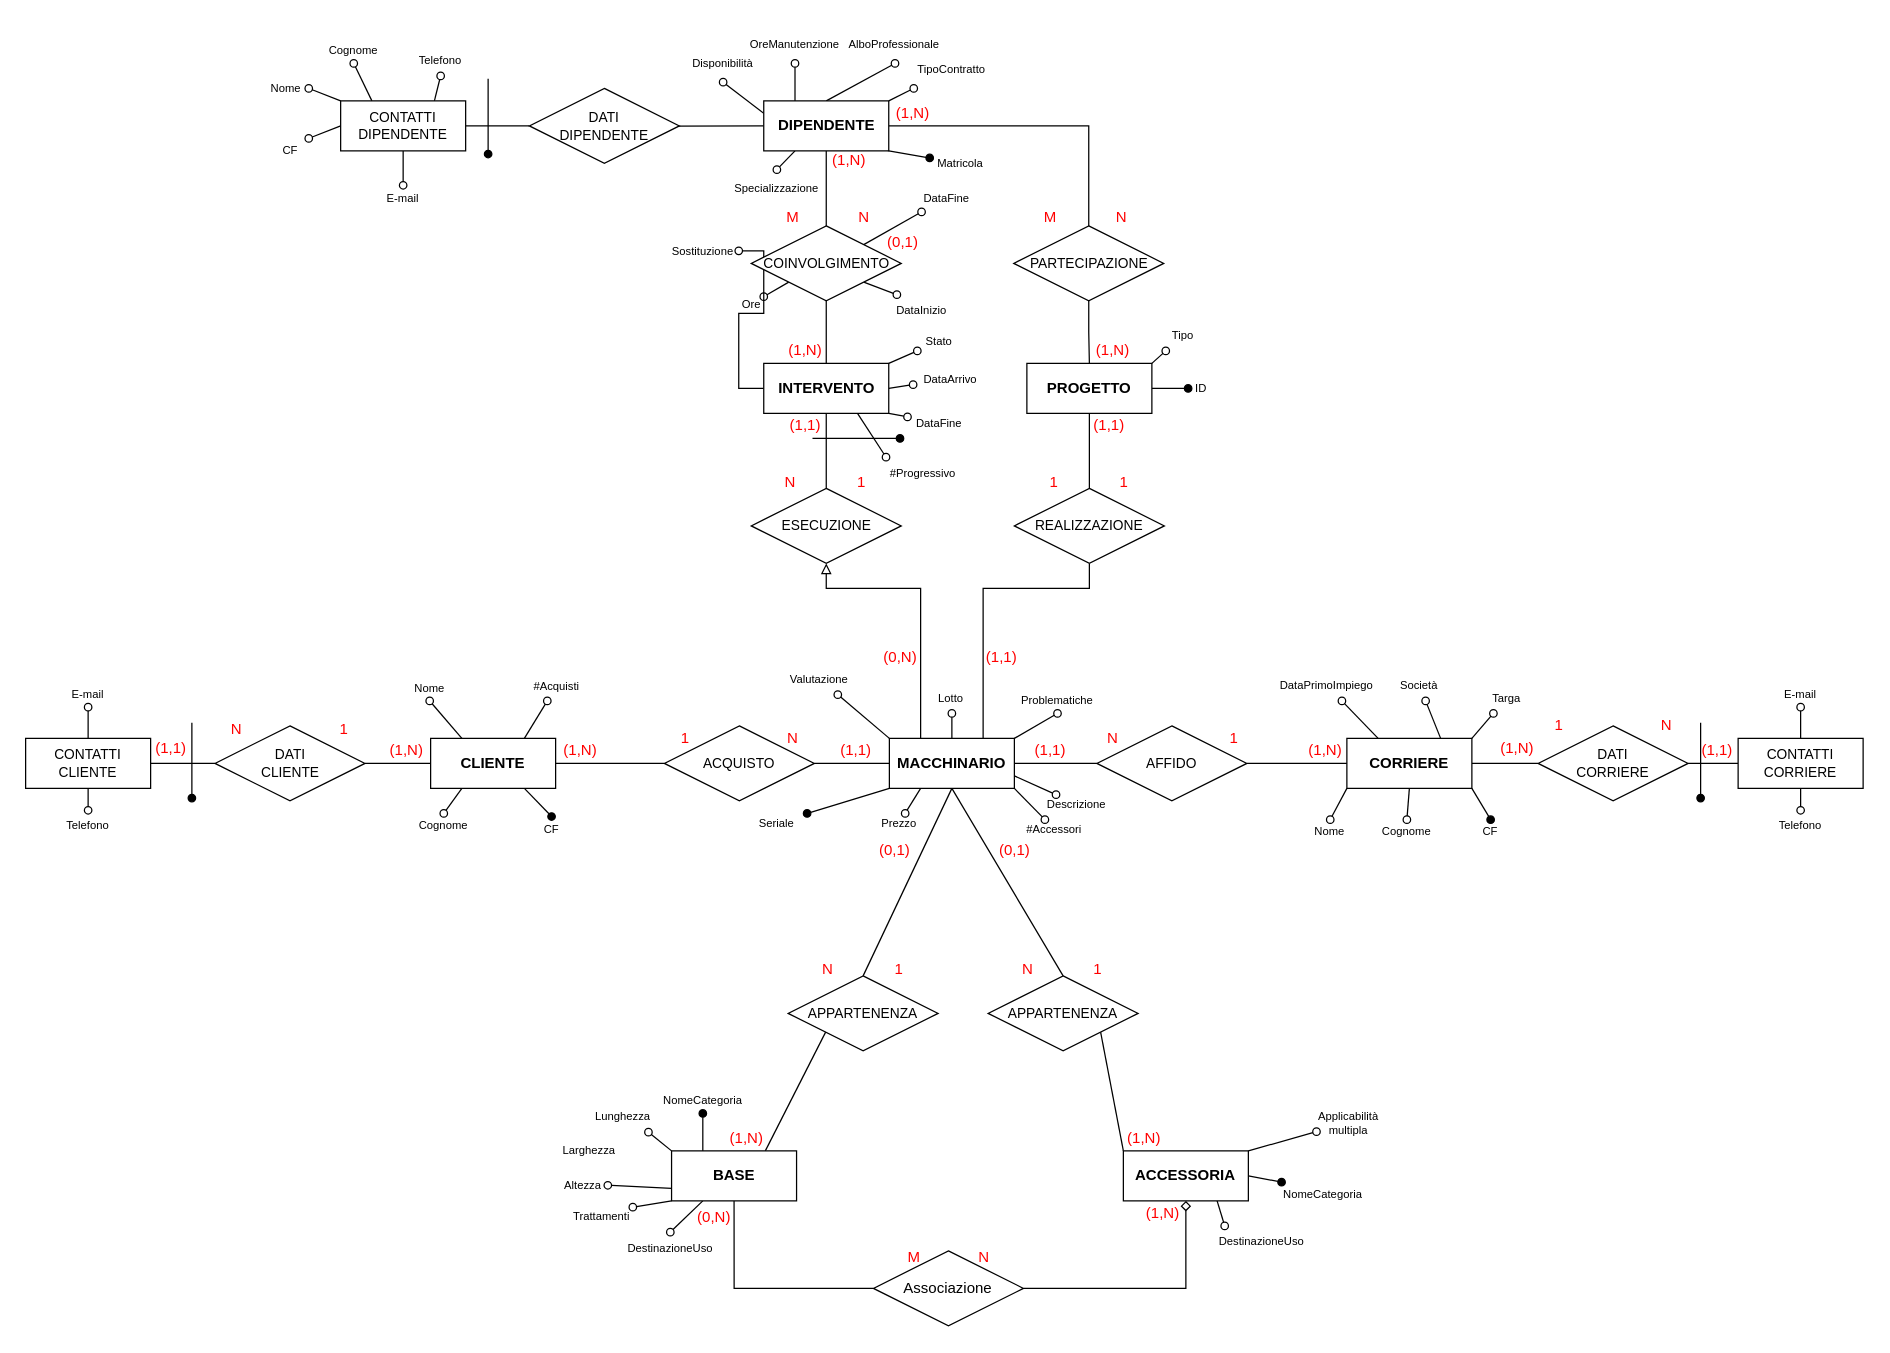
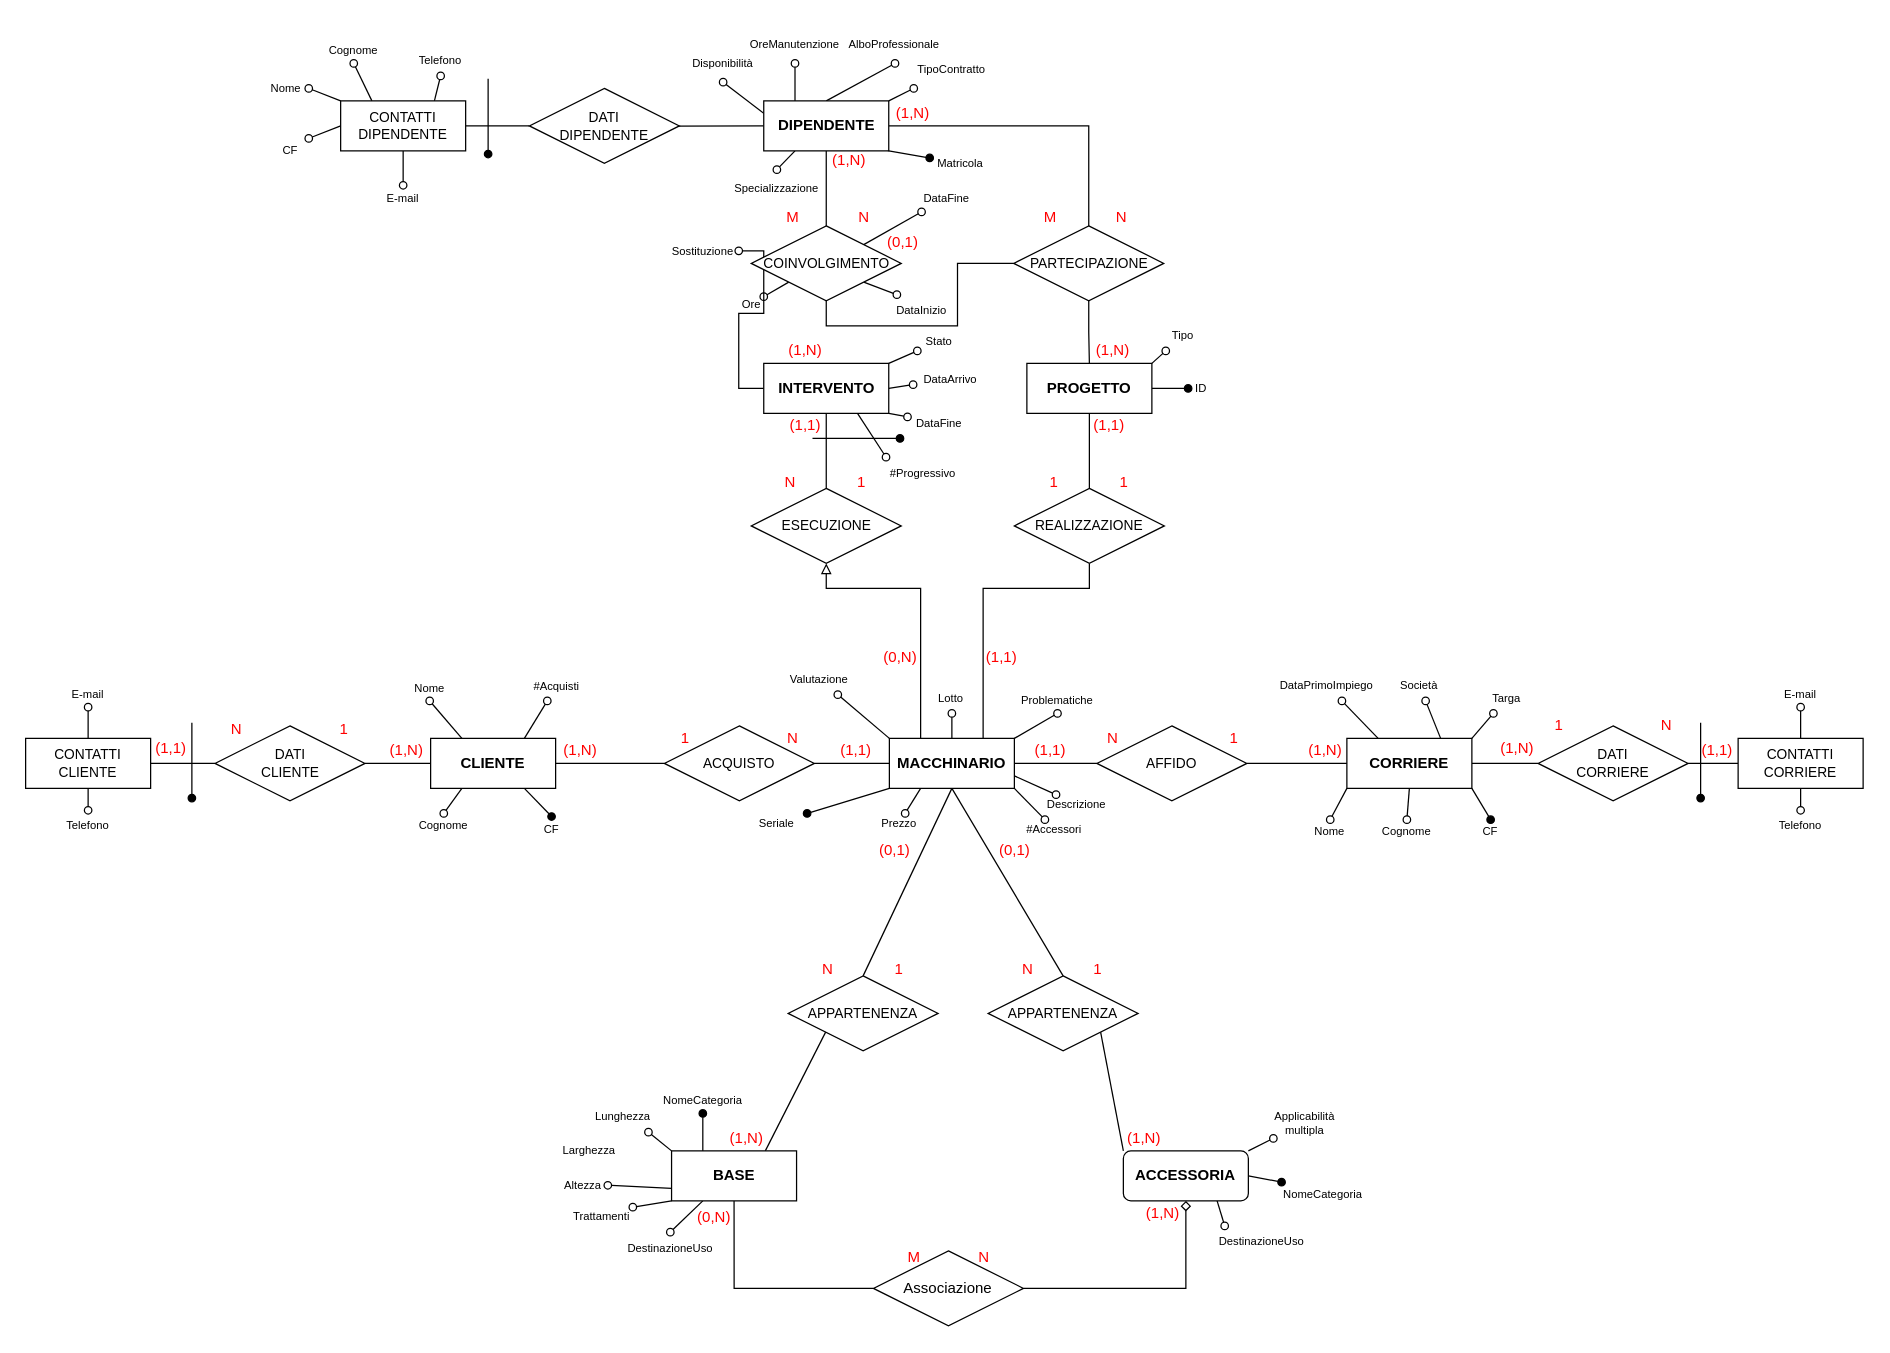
edge "COINVOLGIMENTO" -- "INTERVENTO": now "COINVOLGIMENTO" -- "PARTECIPAZIONE"
node "Applicabilità multipla": moved (1348, 1123) -> (1305, 1123)
node "ACCESSORIA": shape rectangle -> rounded rectangle
